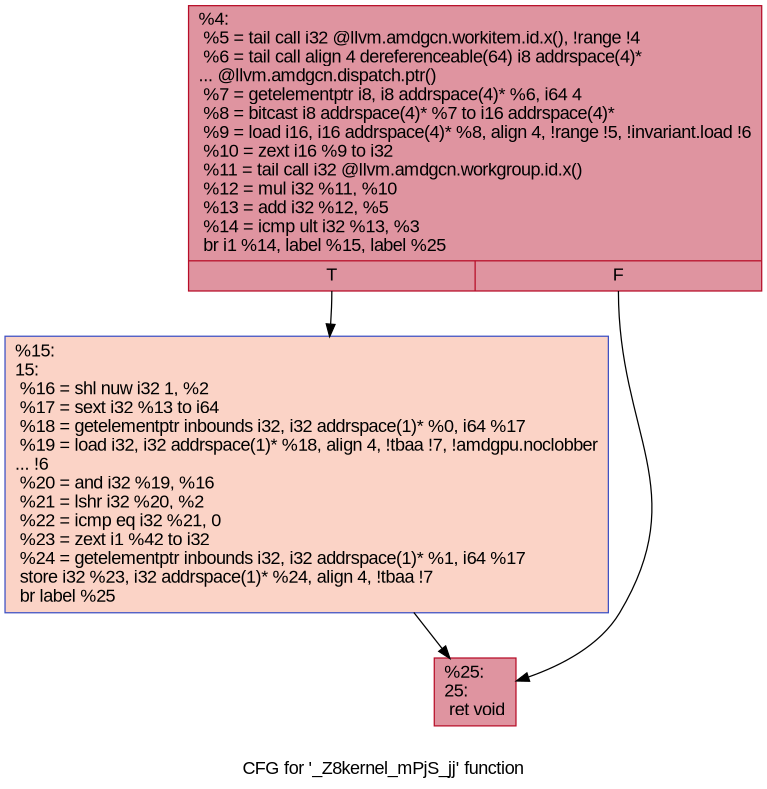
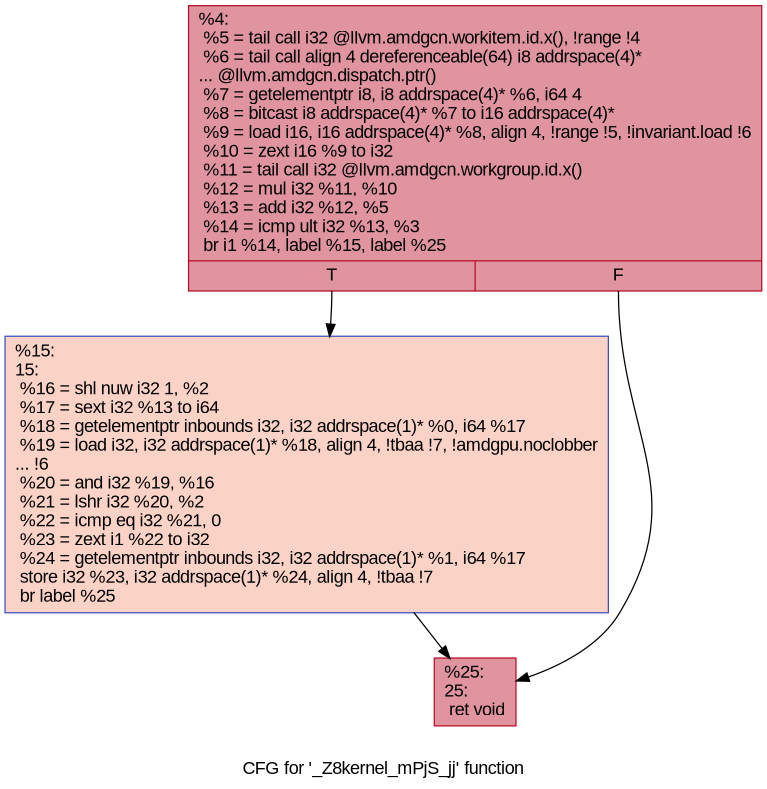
node "%15:": text "%23 = zext i1 %42 to i32" -> "%23 = zext i1 %22 to i32"
